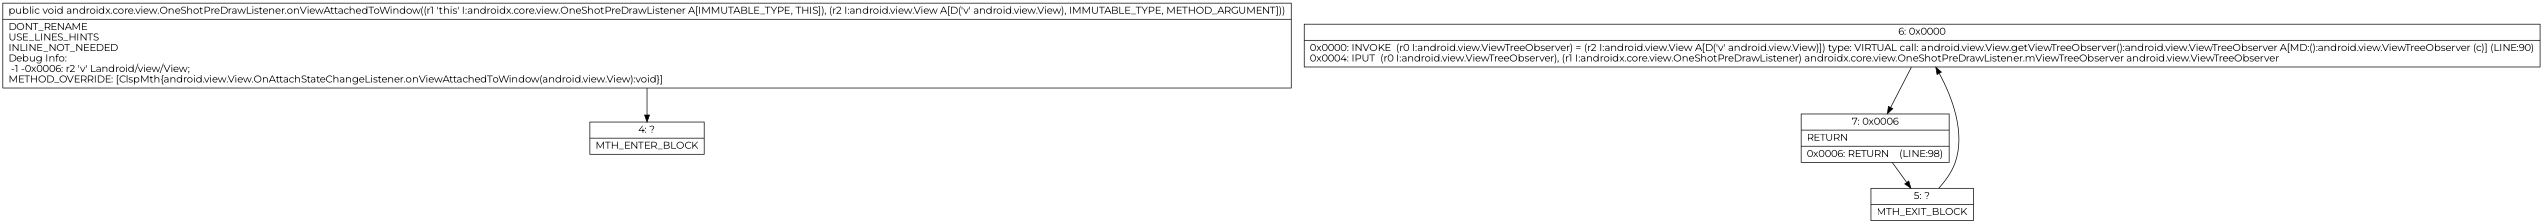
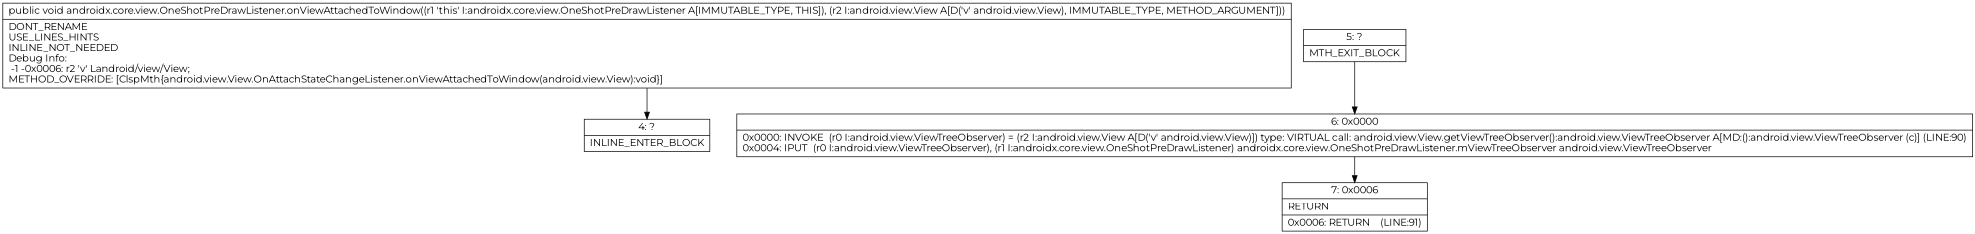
node "4: ?": text "MTH_ENTER_BLOCK" -> "INLINE_ENTER_BLOCK"
node "7: 0x0006": text "0x0006: RETURN    (LINE:98)" -> "0x0006: RETURN    (LINE:91)"
edge "7: 0x0006" -> "5: ?": removed
